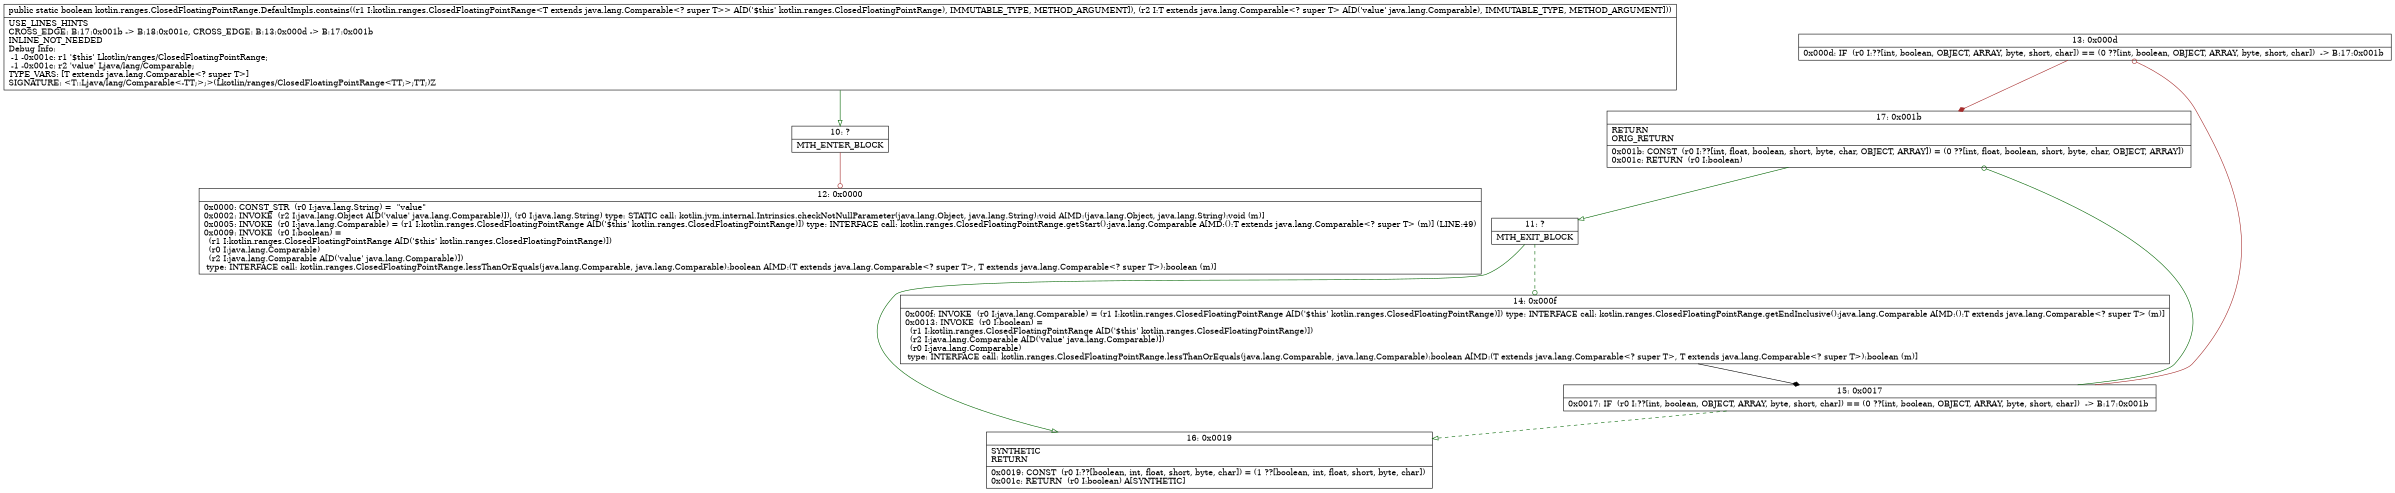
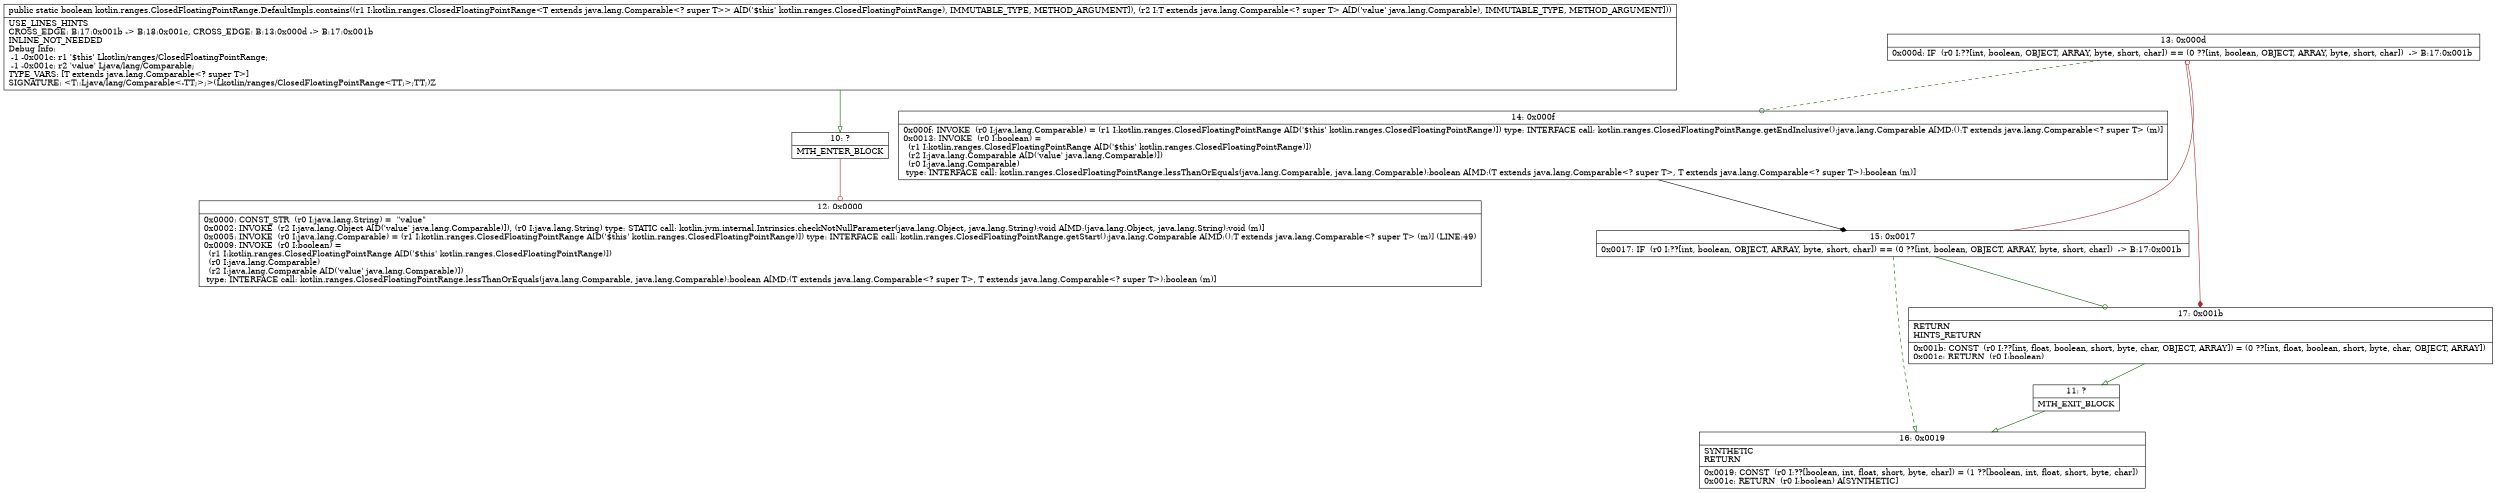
node "17: 0x001b": text "ORIG_RETURN" -> "HINTS_RETURN"
edge "11: ?" -> "14: 0x000f": now "13: 0x000d" -> "14: 0x000f"
